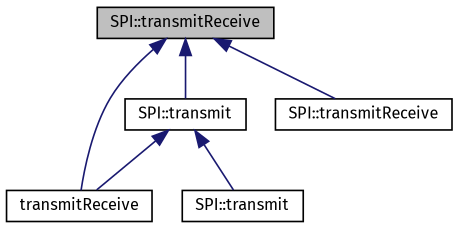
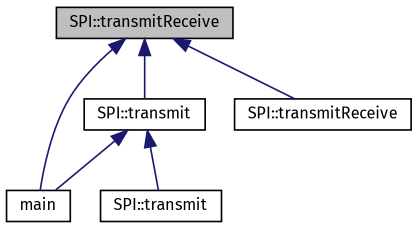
node "transmitReceive": label "transmitReceive" -> "main"
